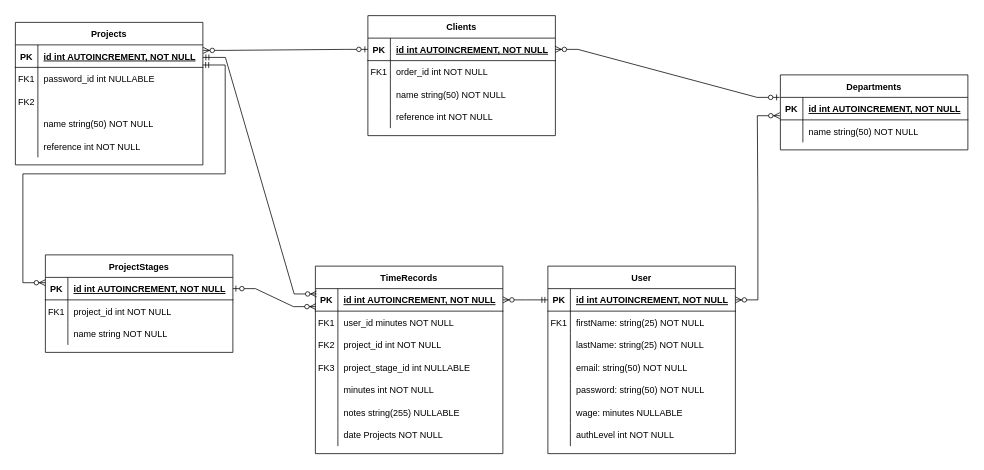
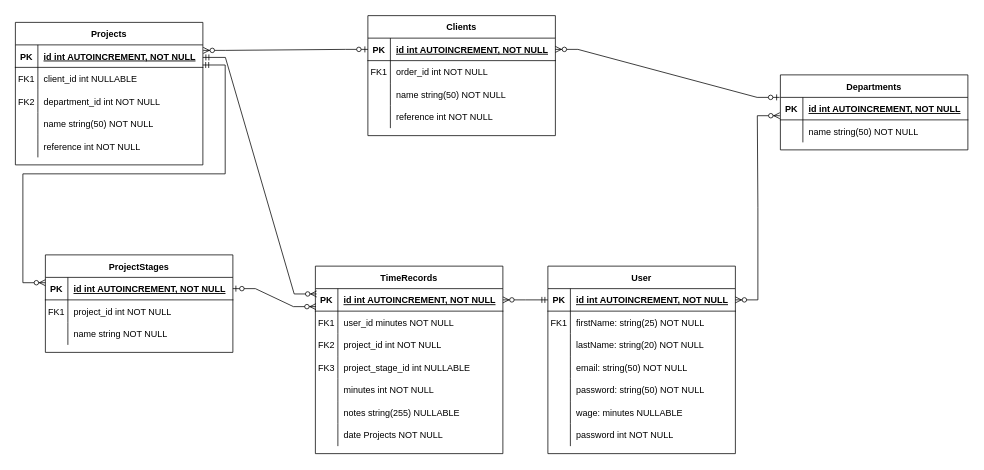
node "password_id int NULLABLE": label "password_id int NULLABLE" -> "client_id int NULLABLE"
node "department_id int NOT NULL": added
node "lastName: string(25) NOT NULL": label "lastName: string(25) NOT NULL" -> "lastName: string(20) NOT NULL"
node "authLevel int NOT NULL": label "authLevel int NOT NULL" -> "password int NOT NULL"
